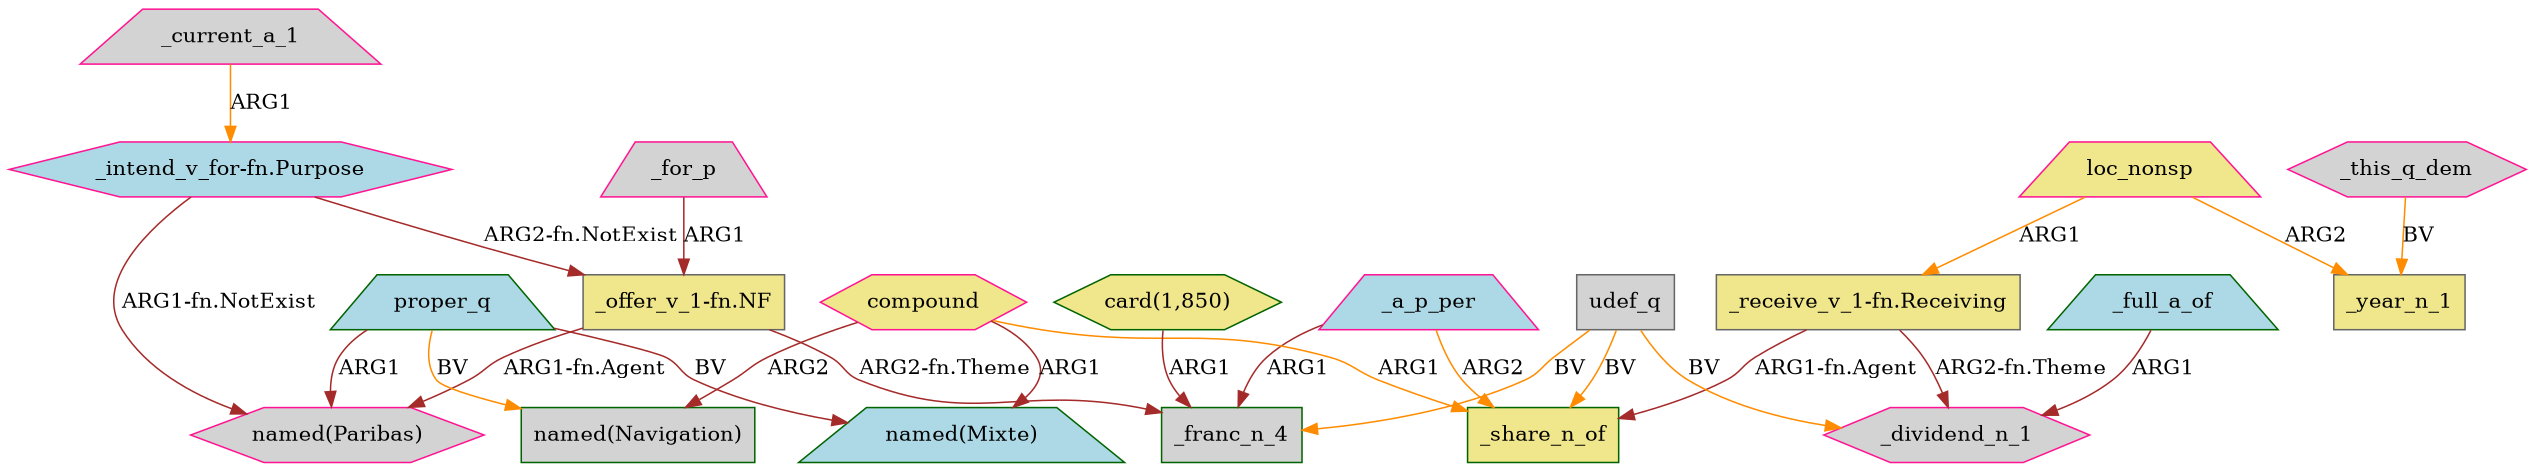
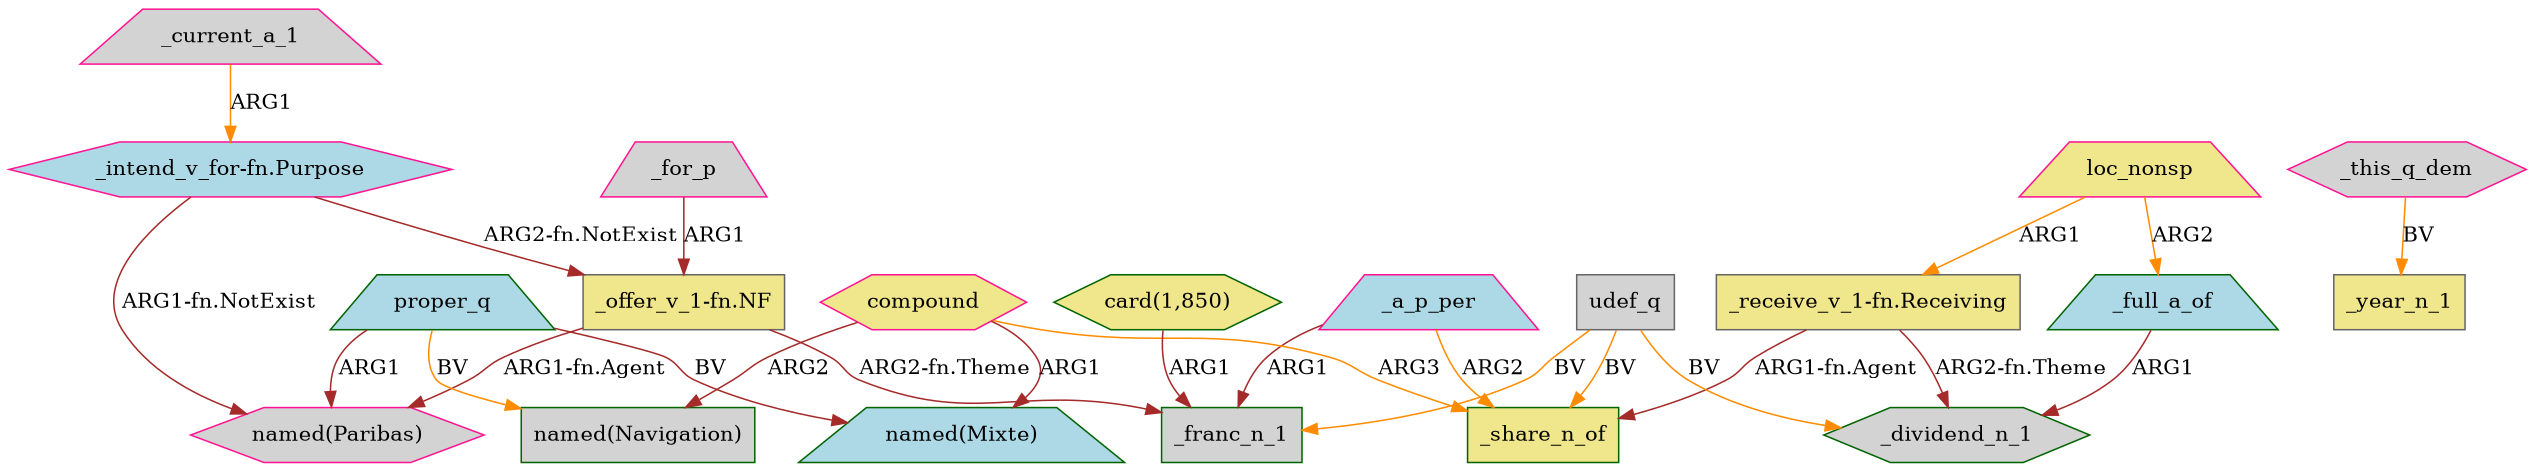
edge "loc_nonsp" -> "_year_n_1": now "loc_nonsp" -> "_full_a_of"
edge "compound" -> "_share_n_of": label "ARG1" -> "ARG3"
node "_franc_n_4": label "_franc_n_4" -> "_franc_n_1"
node "_dividend_n_1": color deeppink -> darkgreen
